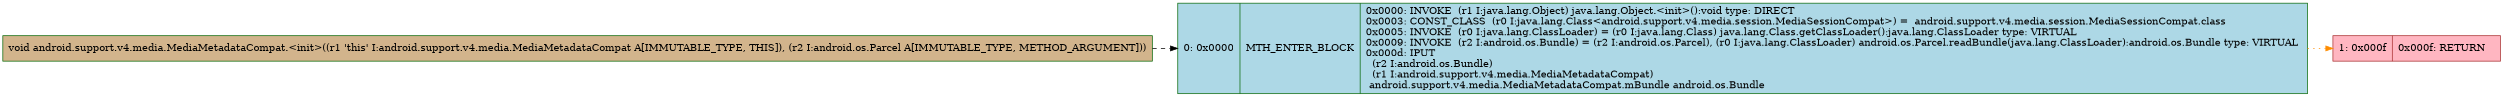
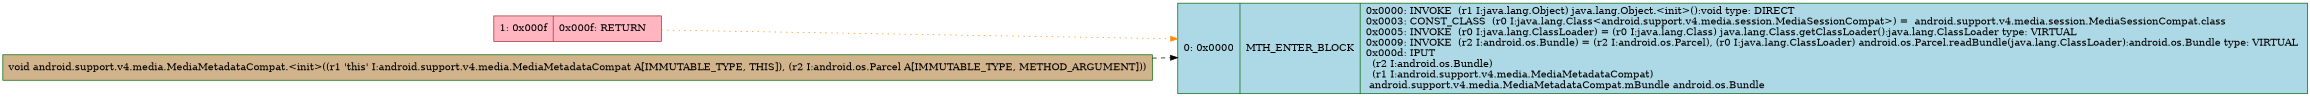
edge "0: 0x0000" -> "1: 0x000f": reversed
